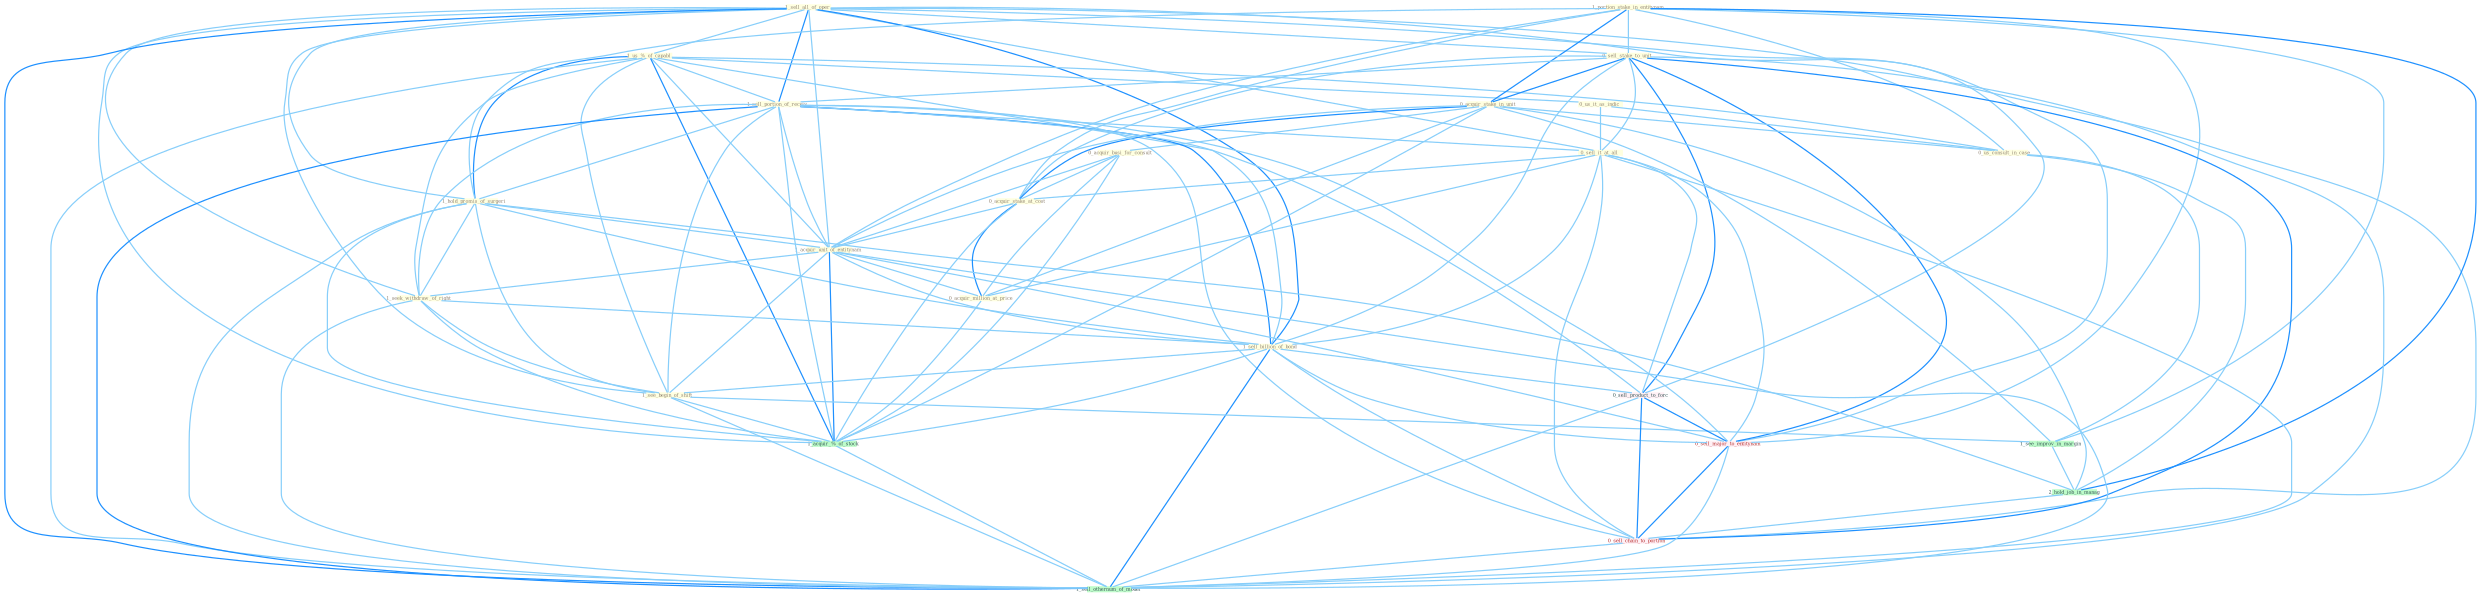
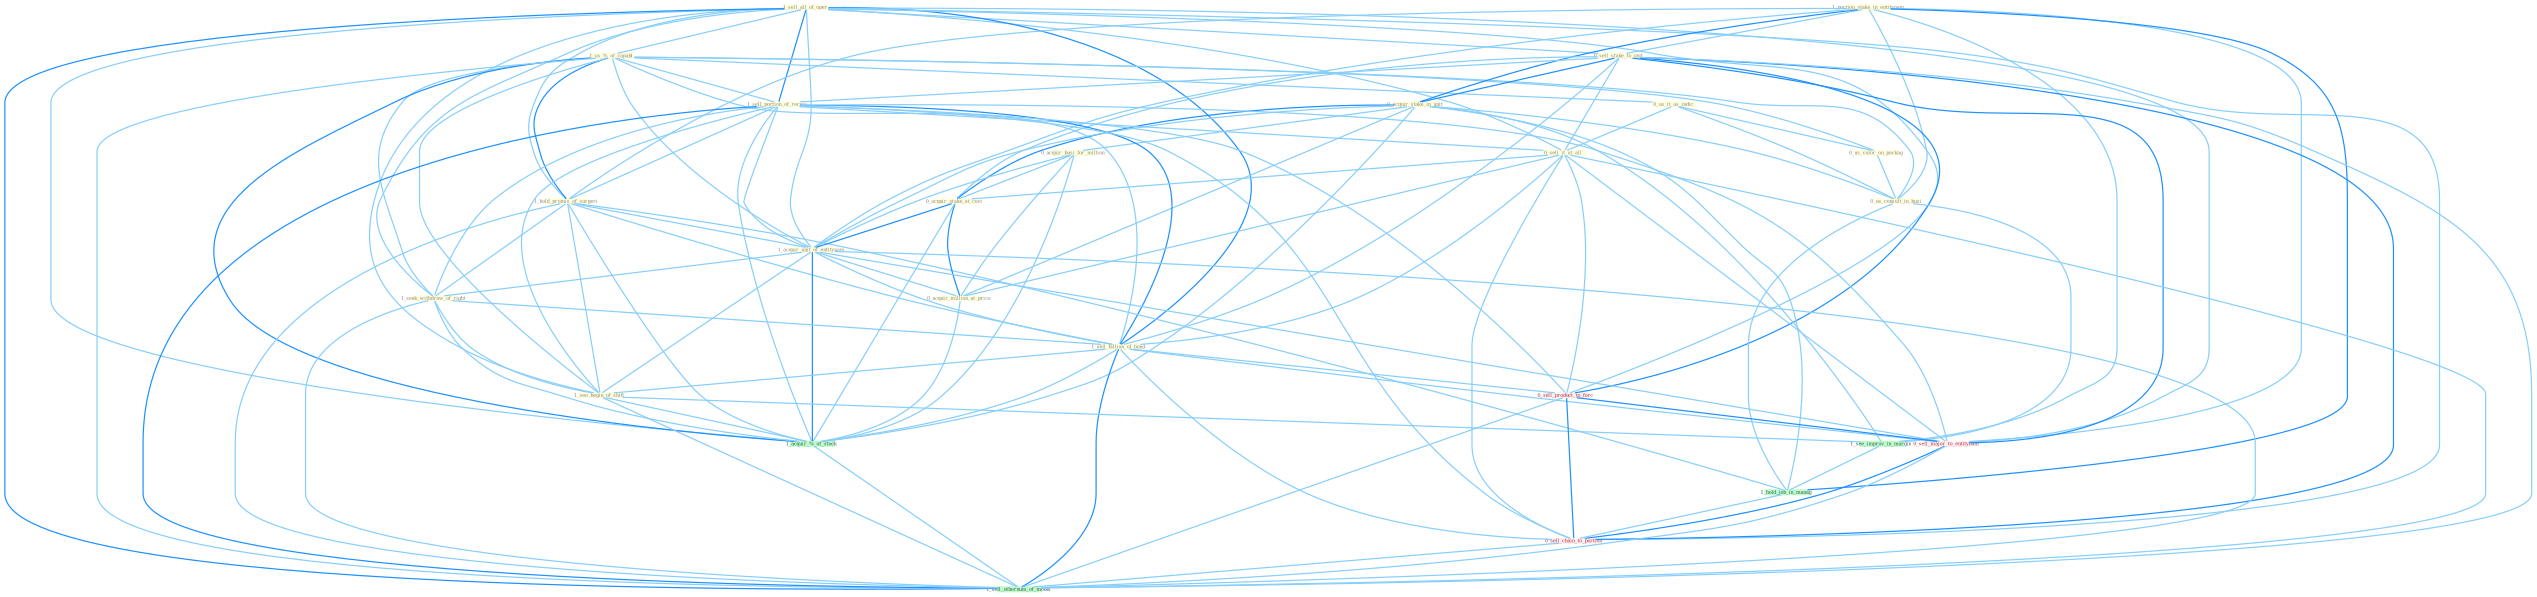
edge "1_portion_stake_in_entitynam" -- "0_acquir_stake_at_cost": removed
node "0_acquir_busi_for_consult": label "0_acquir_busi_for_consult" -> "0_acquir_busi_for_million"
node "0_us_color_on_packag": added
node "0_us_consult_in_case": label "0_us_consult_in_case" -> "0_us_consult_in_busi"
edge "0_acquir_stake_at_cost" -- "1_acquir_unit_of_entitynam": color #87cefa -> #1e90ff
node "0_sell_product_to_forc": fontcolor #2f4f4f -> #b22222
node "2_hold_job_in_manag": label "2_hold_job_in_manag" -> "1_hold_job_in_manag"
